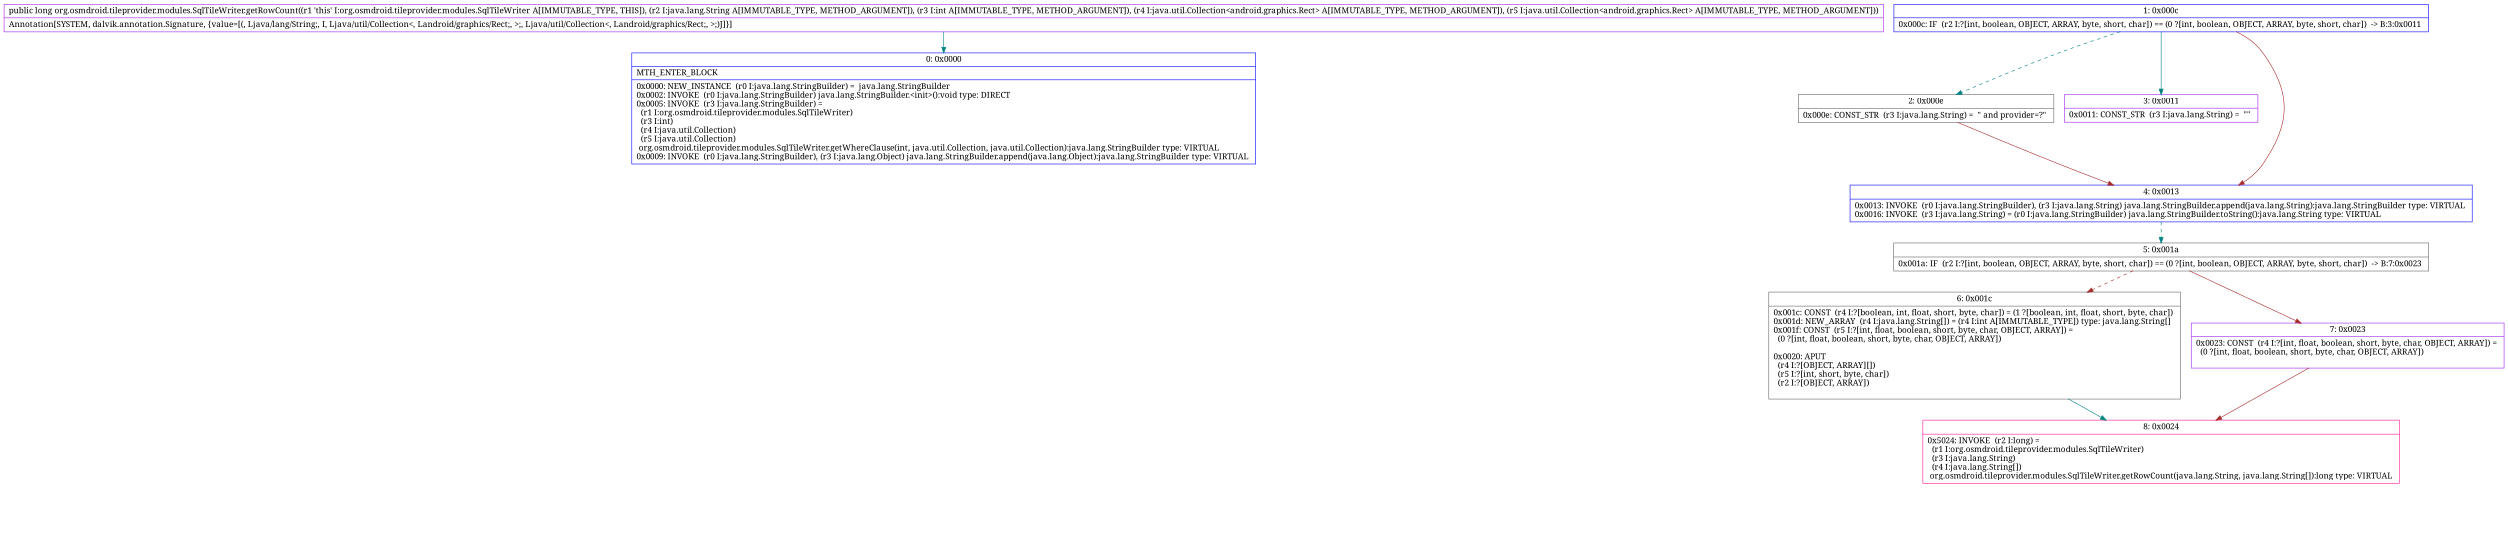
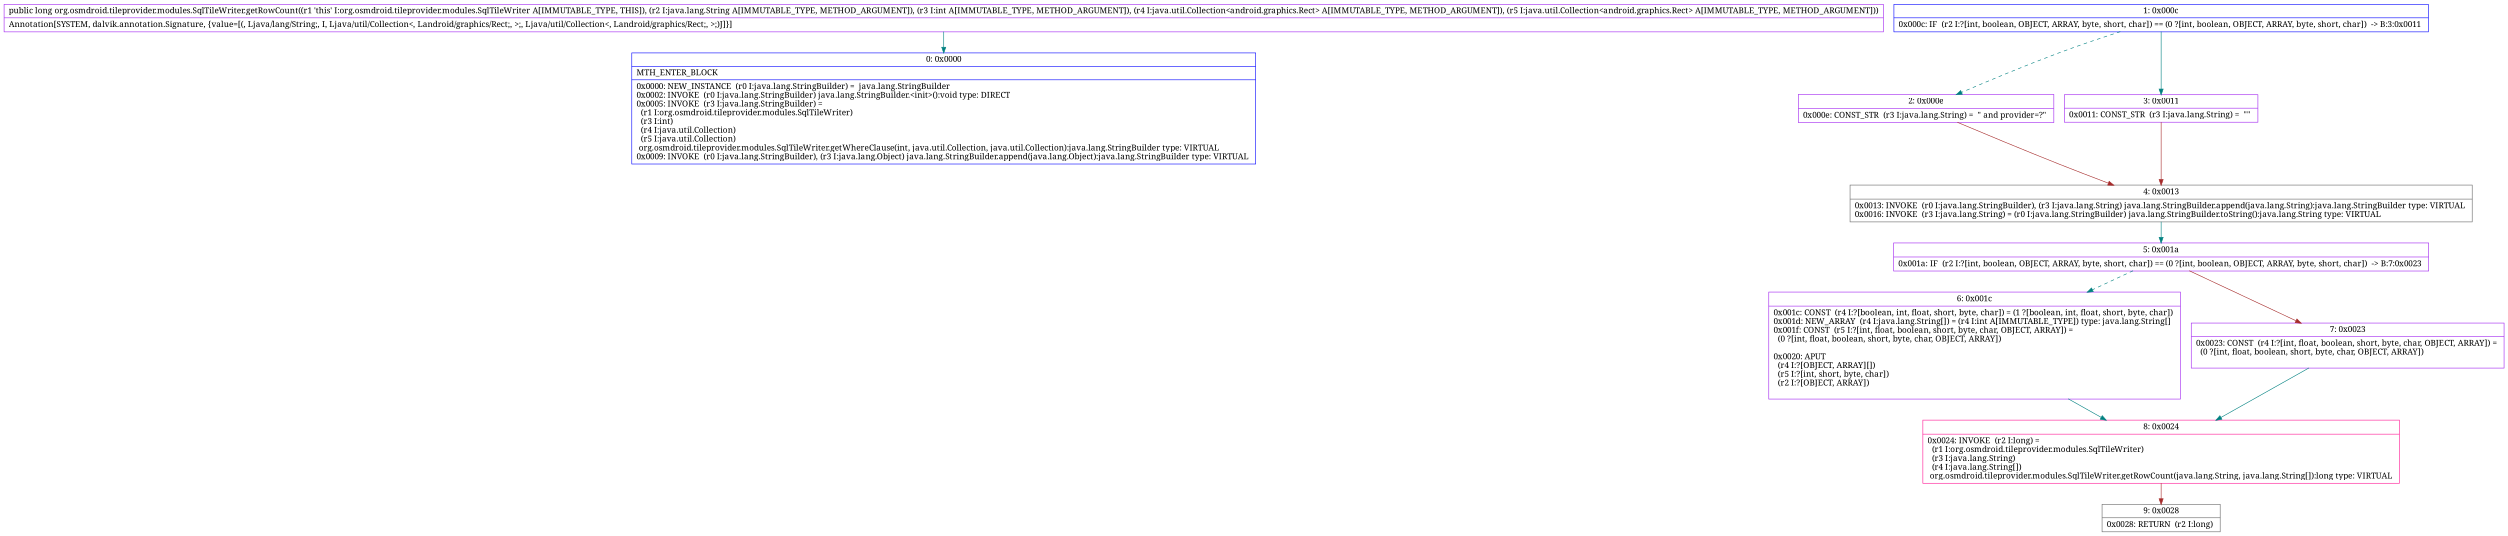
edge "1: 0x000c" -> "4: 0x0013": now "3: 0x0011" -> "4: 0x0013"
node "2: 0x000e": color gray40 -> purple
node "4: 0x0013": color blue -> gray40
edge "4: 0x0013" -> "5: 0x001a": style dashed -> solid
node "5: 0x001a": color gray40 -> purple
edge "5: 0x001a" -> "6: 0x001c": color brown -> teal
node "6: 0x001c": color gray40 -> purple
edge "7: 0x0023" -> "8: 0x0024": color brown -> teal
node "8: 0x0024": text "0x5024: INVOKE  (r2 I:long) =" -> "0x0024: INVOKE  (r2 I:long) ="
node "9: 0x0028": added
